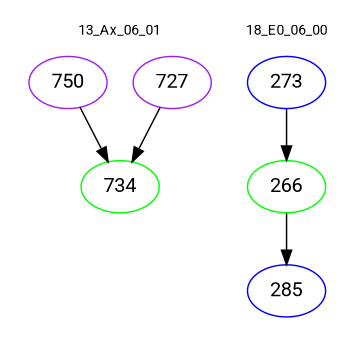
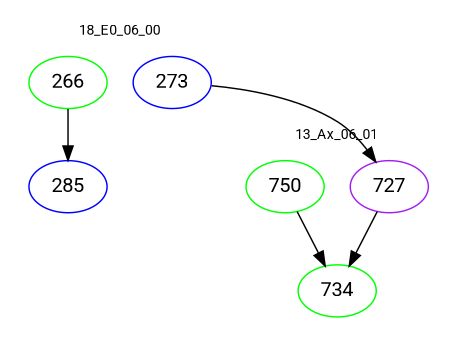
node "750": color purple -> green
edge "273" -> "266": now "273" -> "727"
